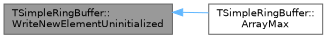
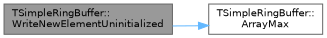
edge "TSimpleRingBuffer:: ArrayMax" -> "TSimpleRingBuffer:: WriteNewElementUninitialized": reversed
